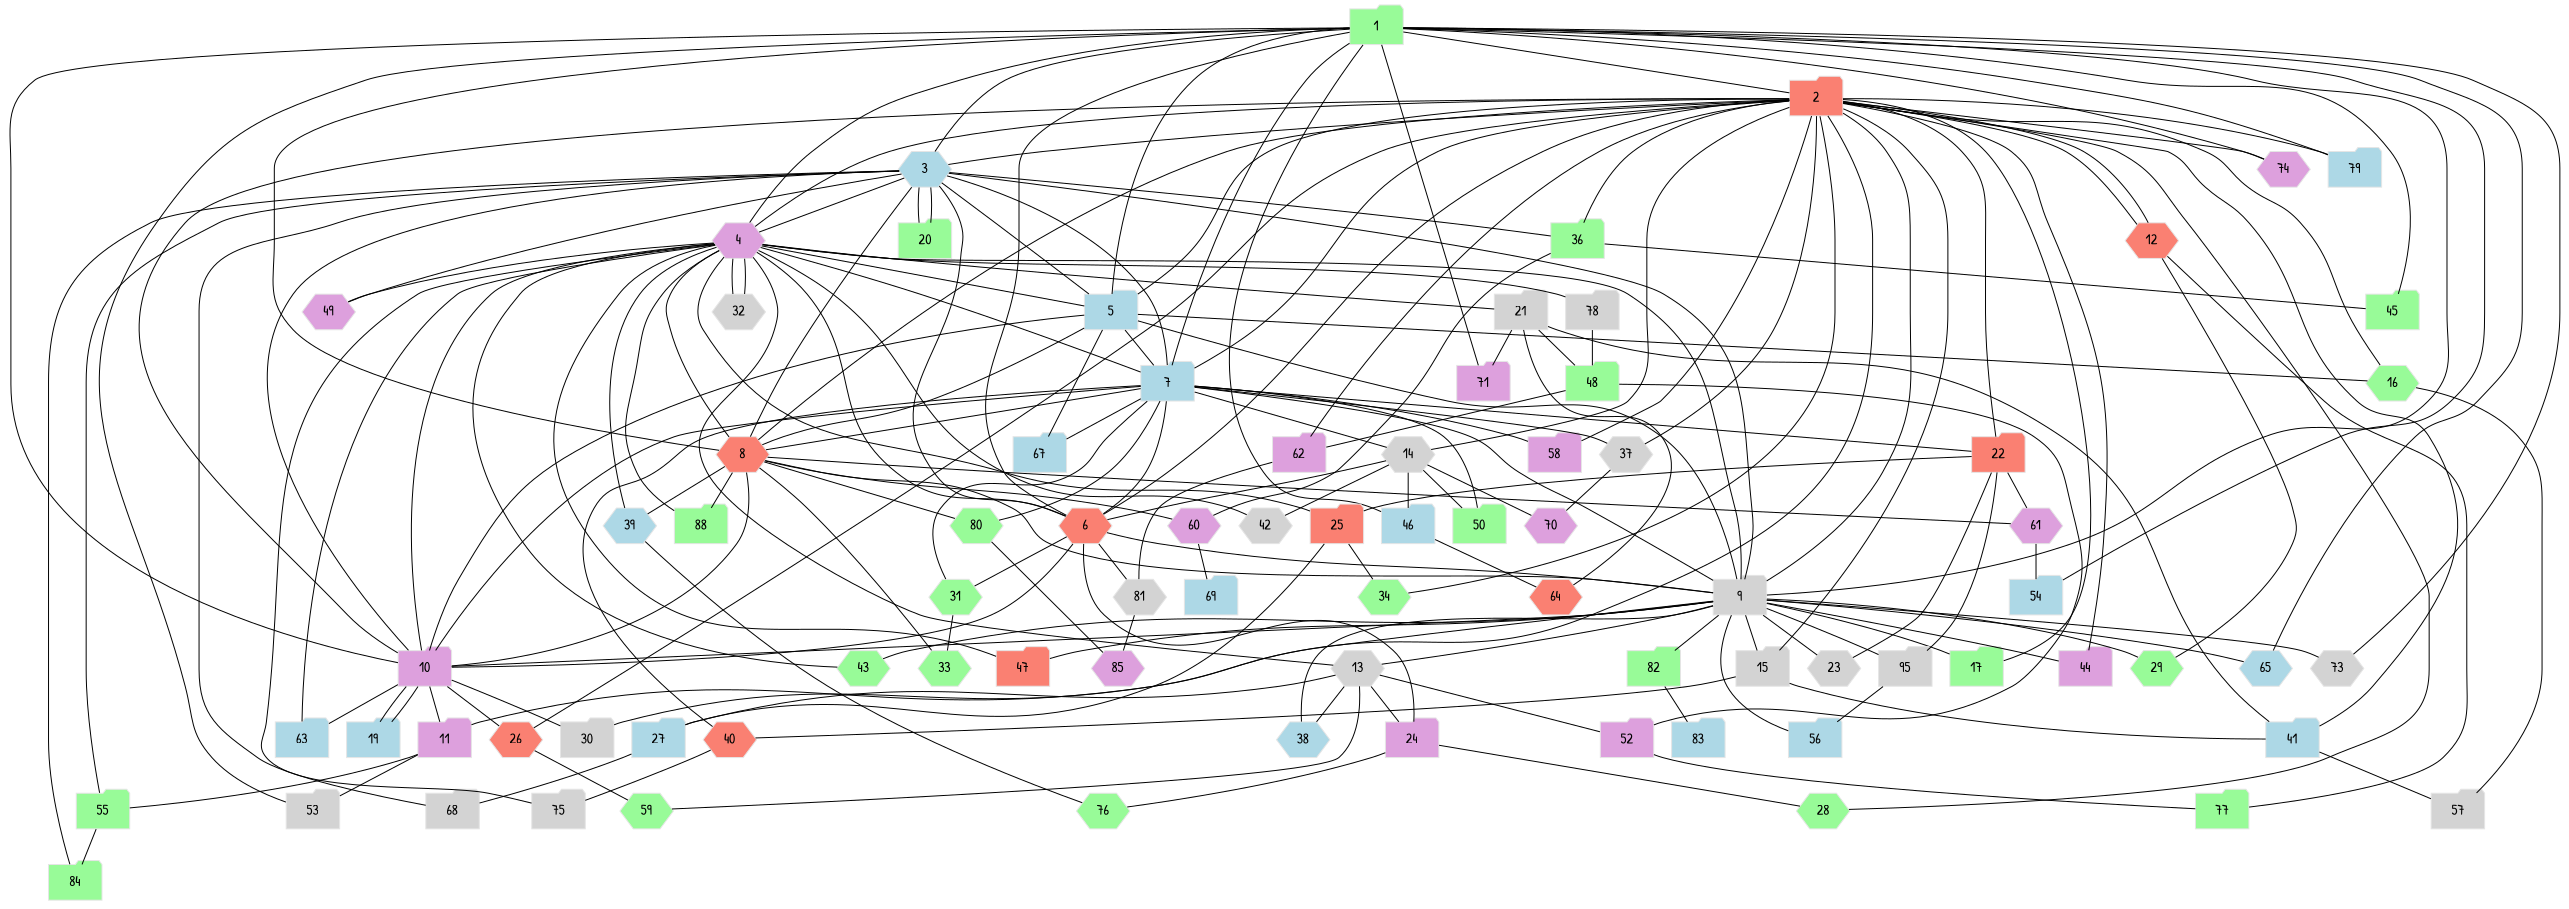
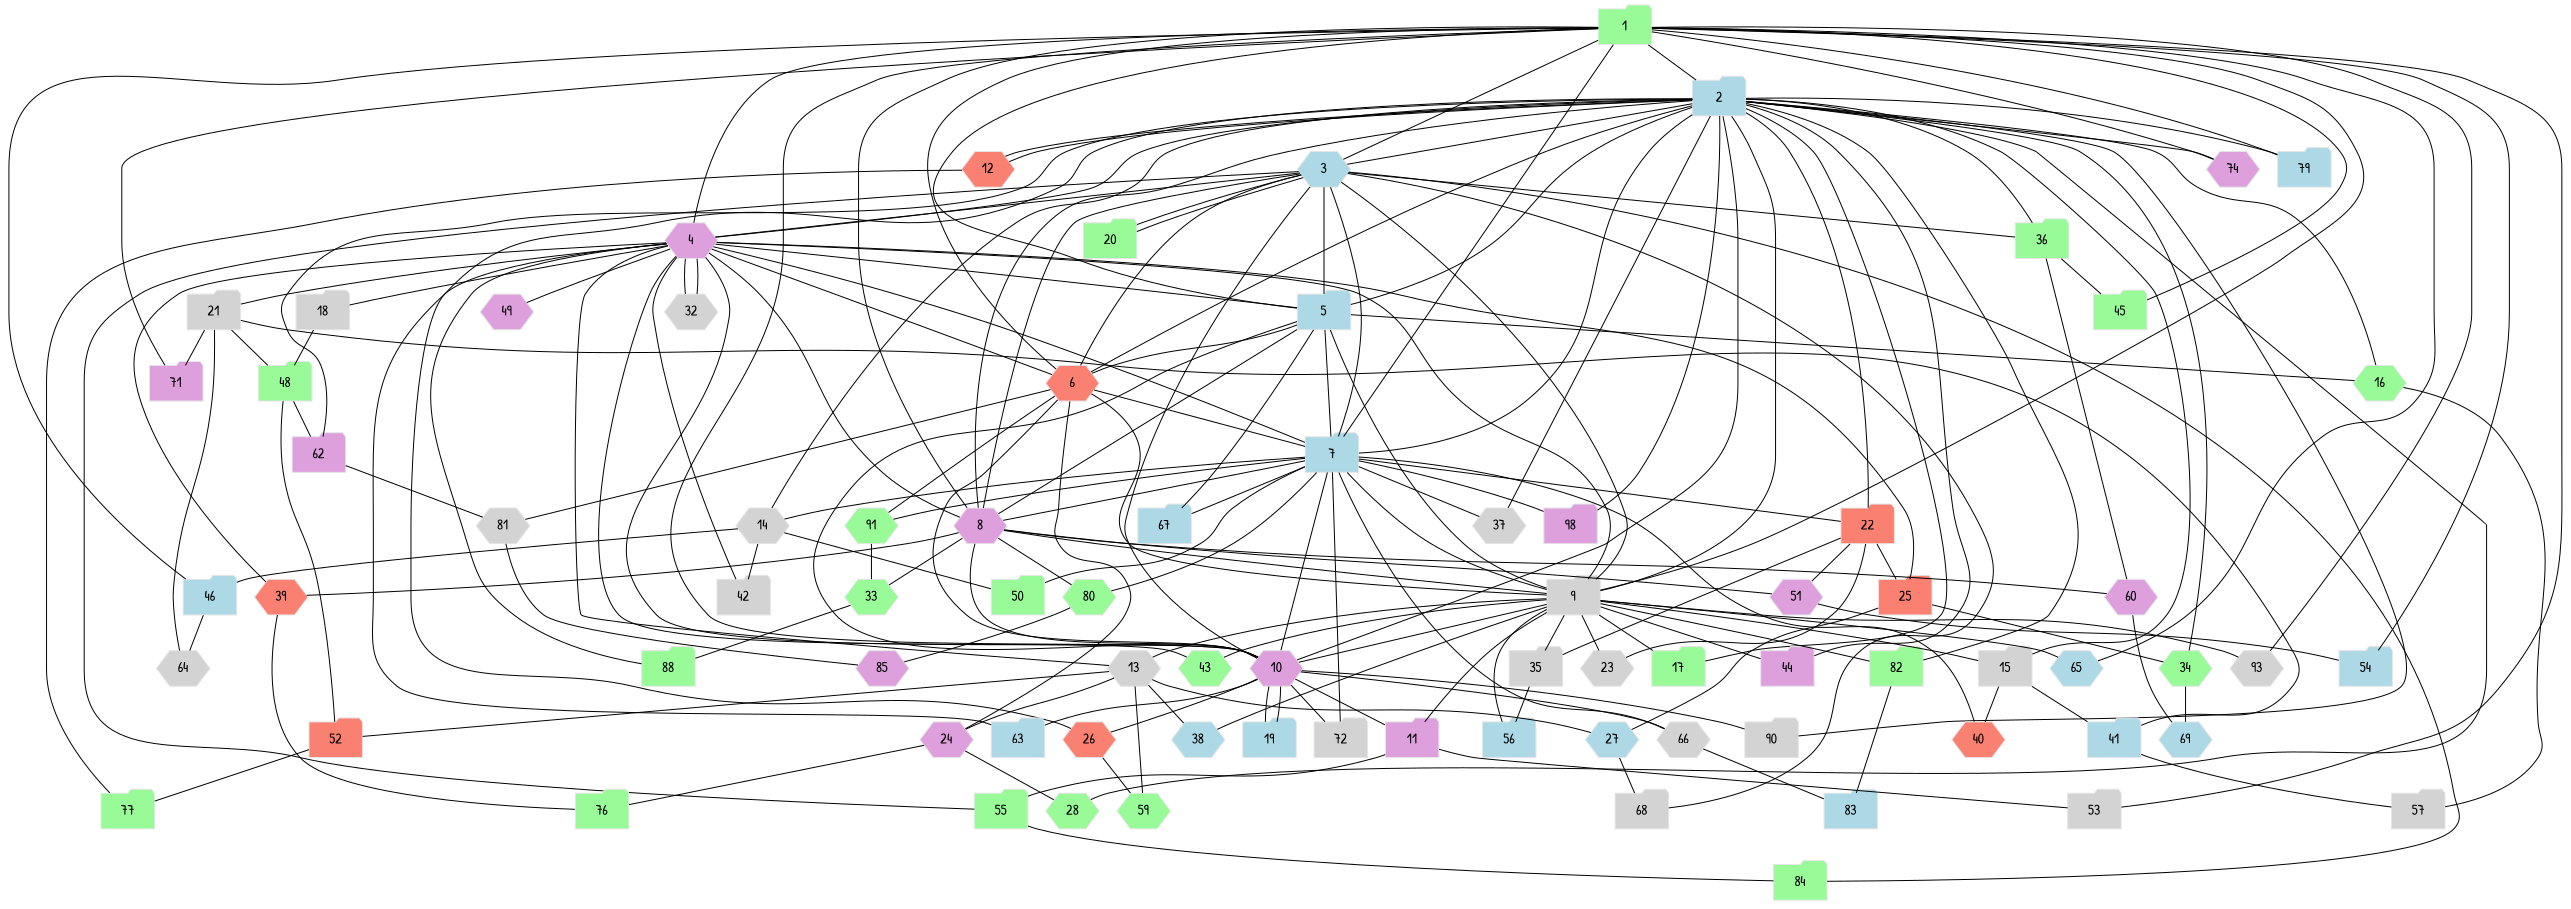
node "2": fillcolor salmon -> lightblue
edge "3" -- "49": removed
edge "2" -- "41": now "2" -- "82"
node "78": label "78" -> "18"
node "8": fillcolor salmon -> plum
node "58": label "58" -> "98"
edge "14" -- "6": now "5" -- "6"
edge "8" -- "88": now "33" -- "88"
node "39": fillcolor lightblue -> salmon
node "42": shape hexagon -> folder
node "70": removed
node "61": label "61" -> "51"
node "31": label "31" -> "91"
node "69": shape folder -> hexagon
node "64": fillcolor salmon -> lightgrey
node "10": shape folder -> hexagon
node "47": removed
node "95": label "95" -> "35"
node "29": removed
node "73": label "73" -> "93"
edge "34" -- "69": added
node "30": label "30" -> "90"
node "27": shape folder -> hexagon
node "72": added
node "24": shape folder -> hexagon
node "52": fillcolor plum -> salmon
node "66": added
node "75": removed
node "76": shape hexagon -> folder
